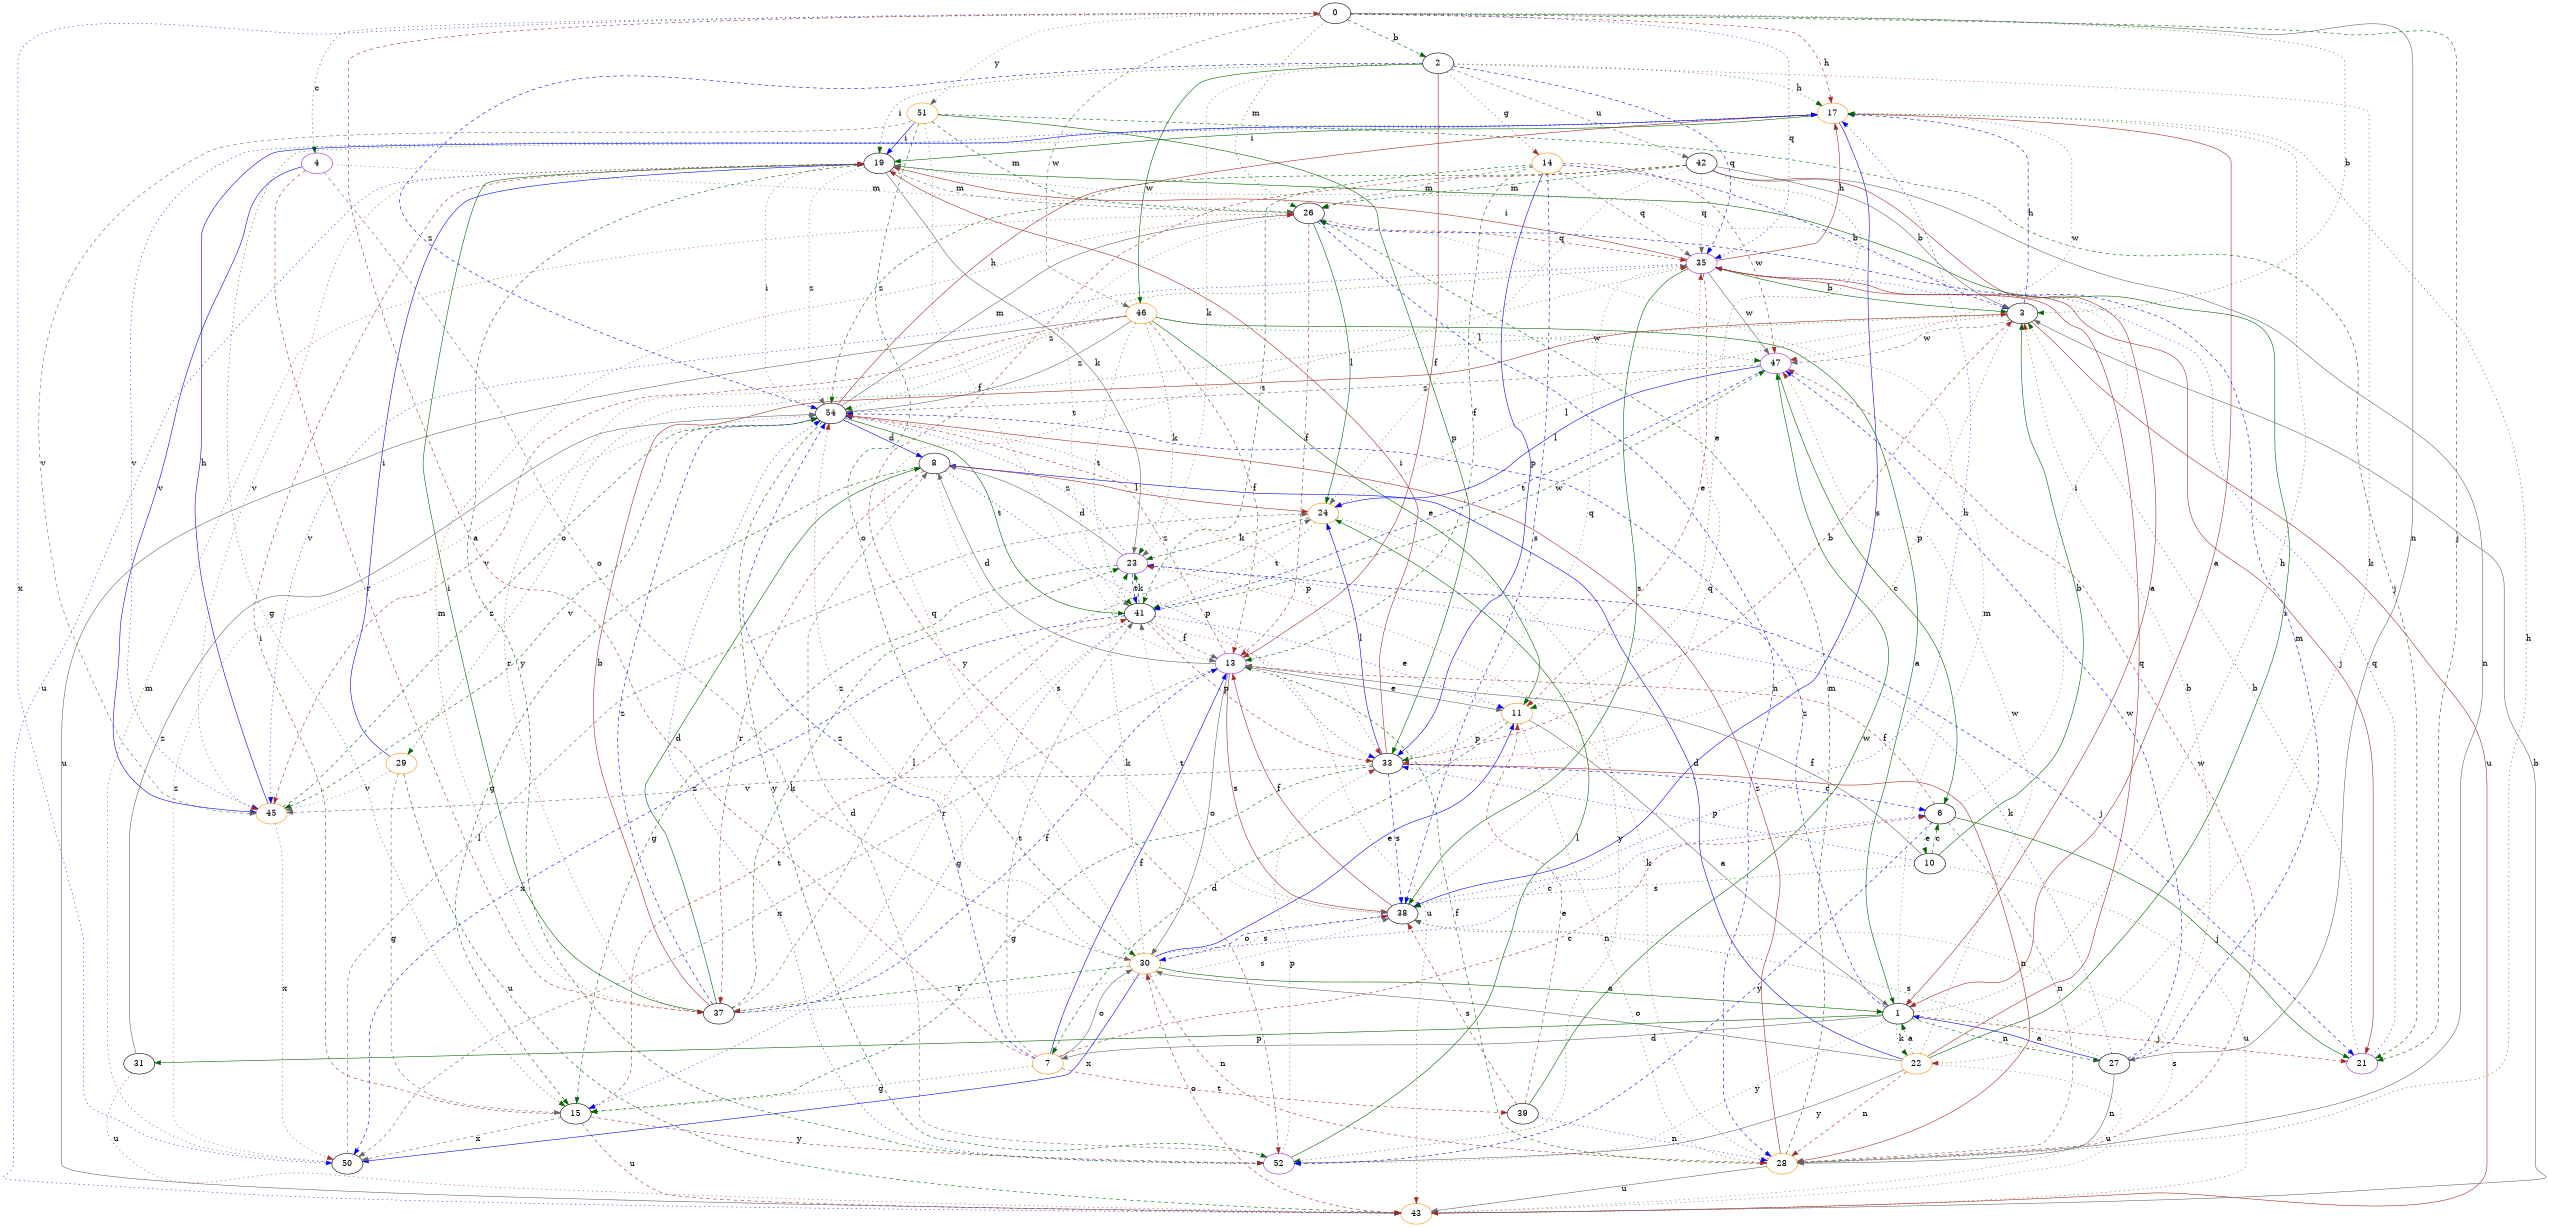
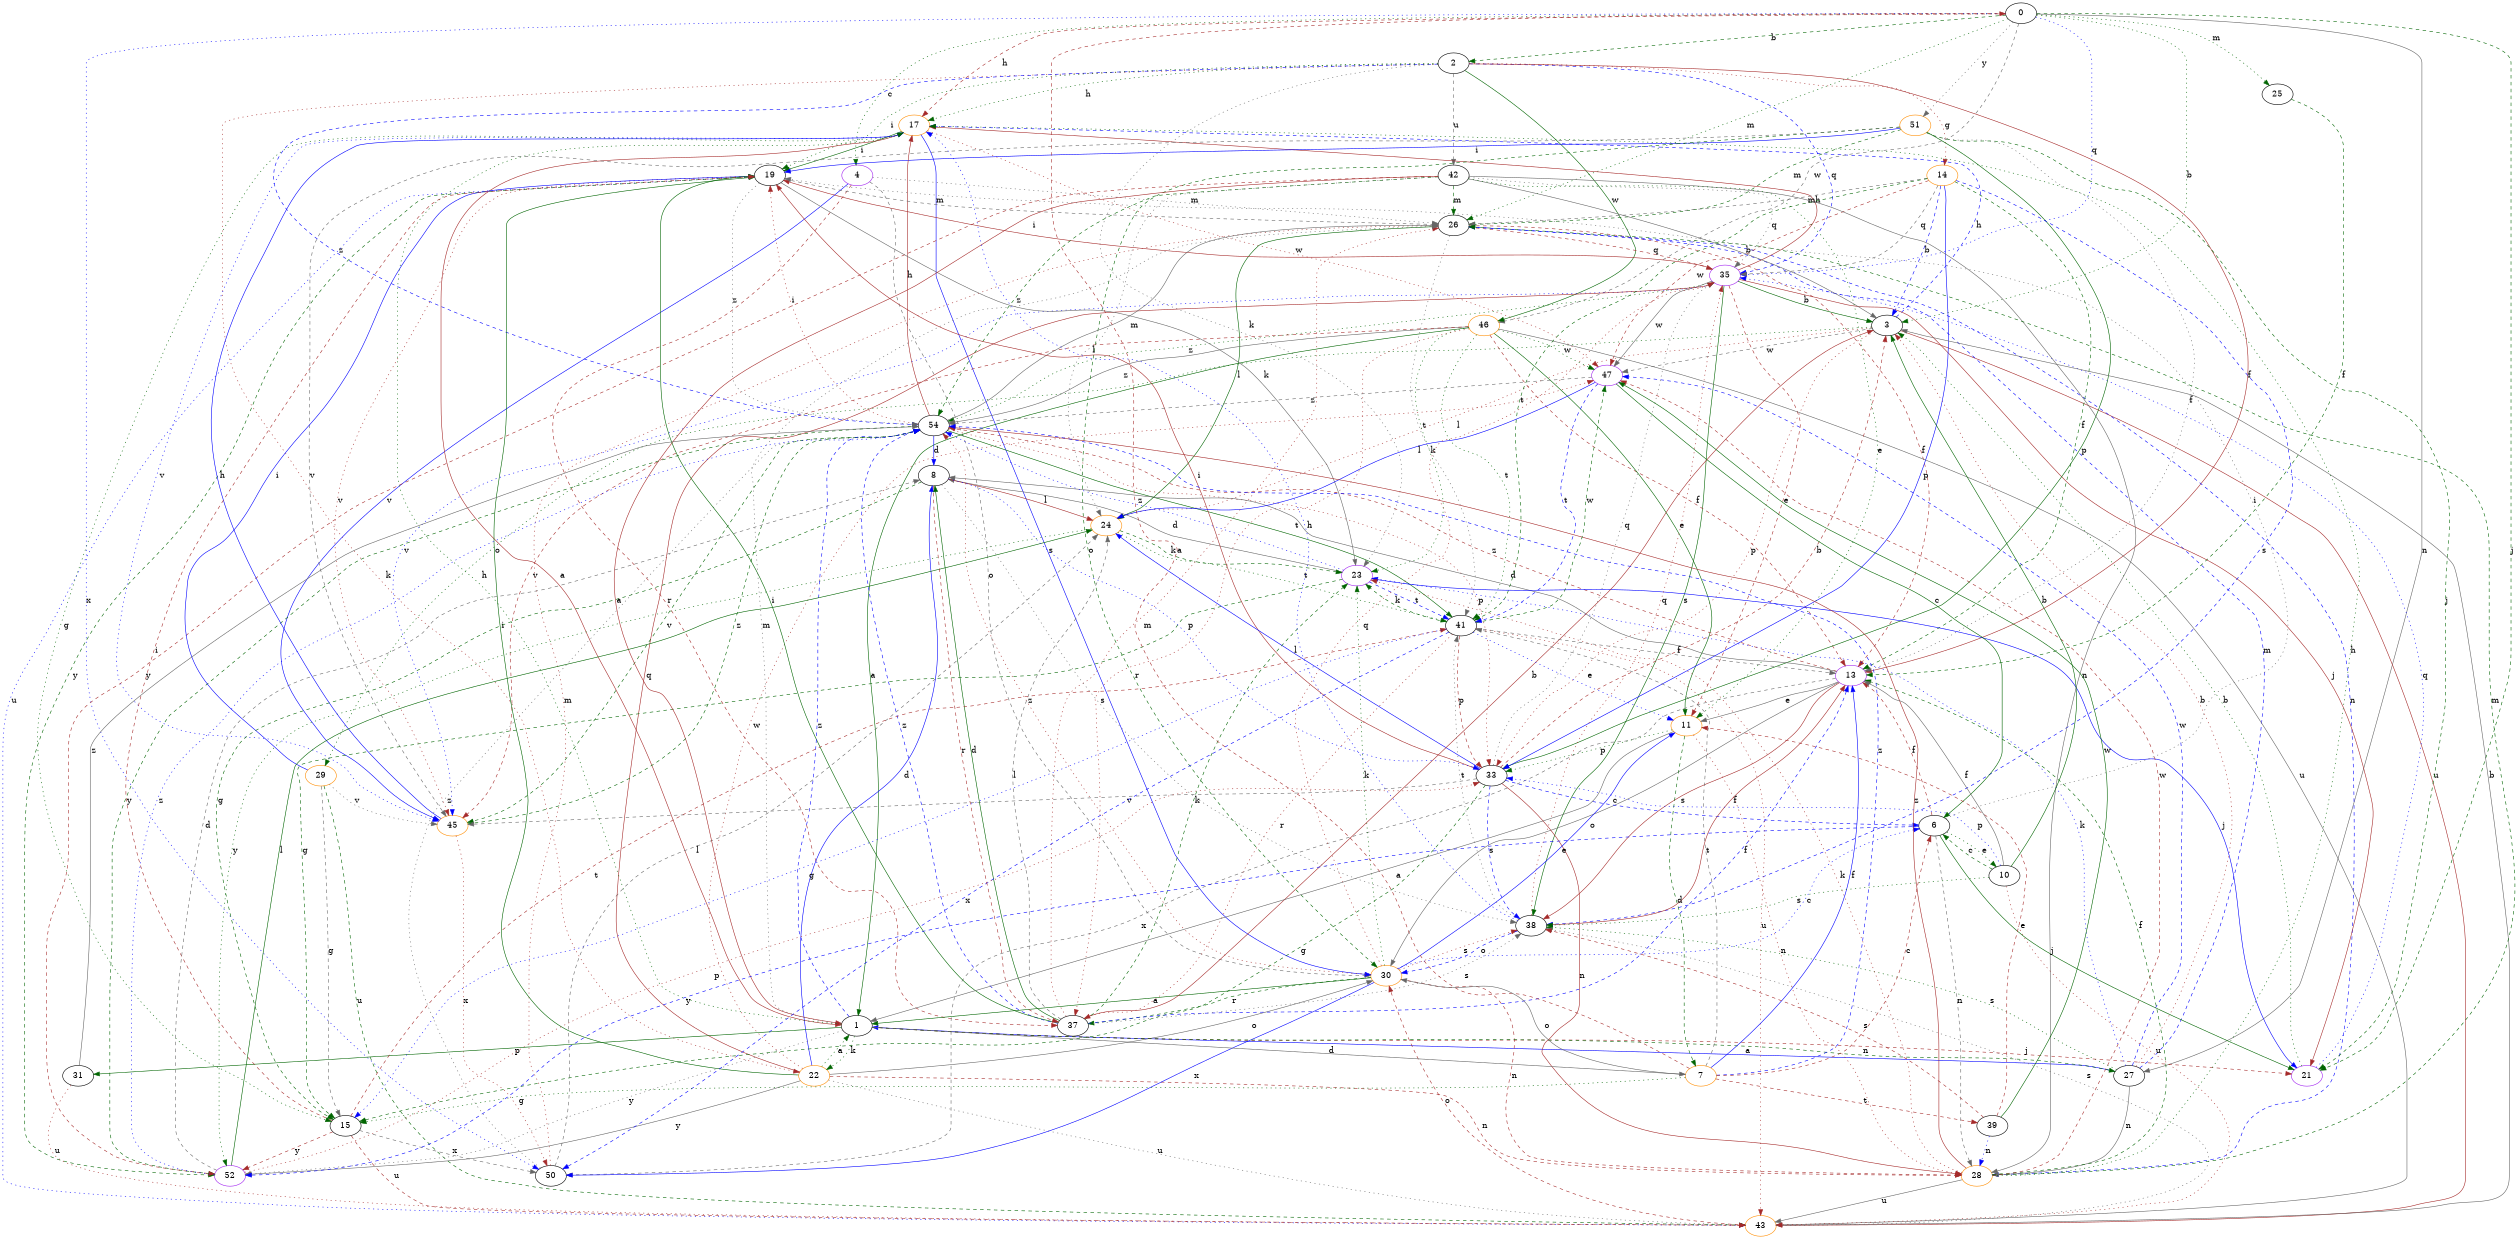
node "25": added
edge "17" -> "38": now "17" -> "30"
edge "23" -> "21": style dashed -> solid
